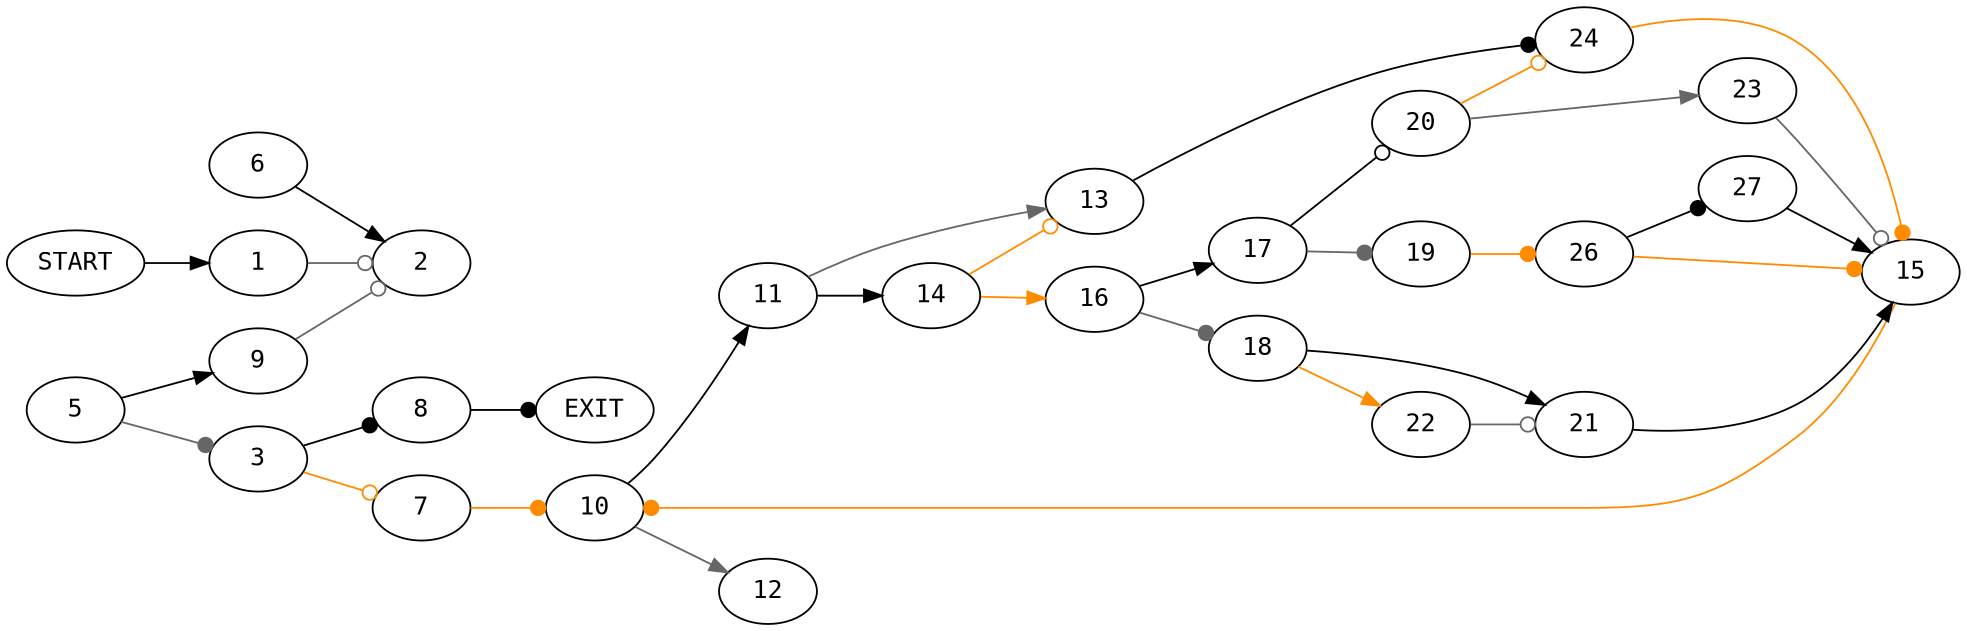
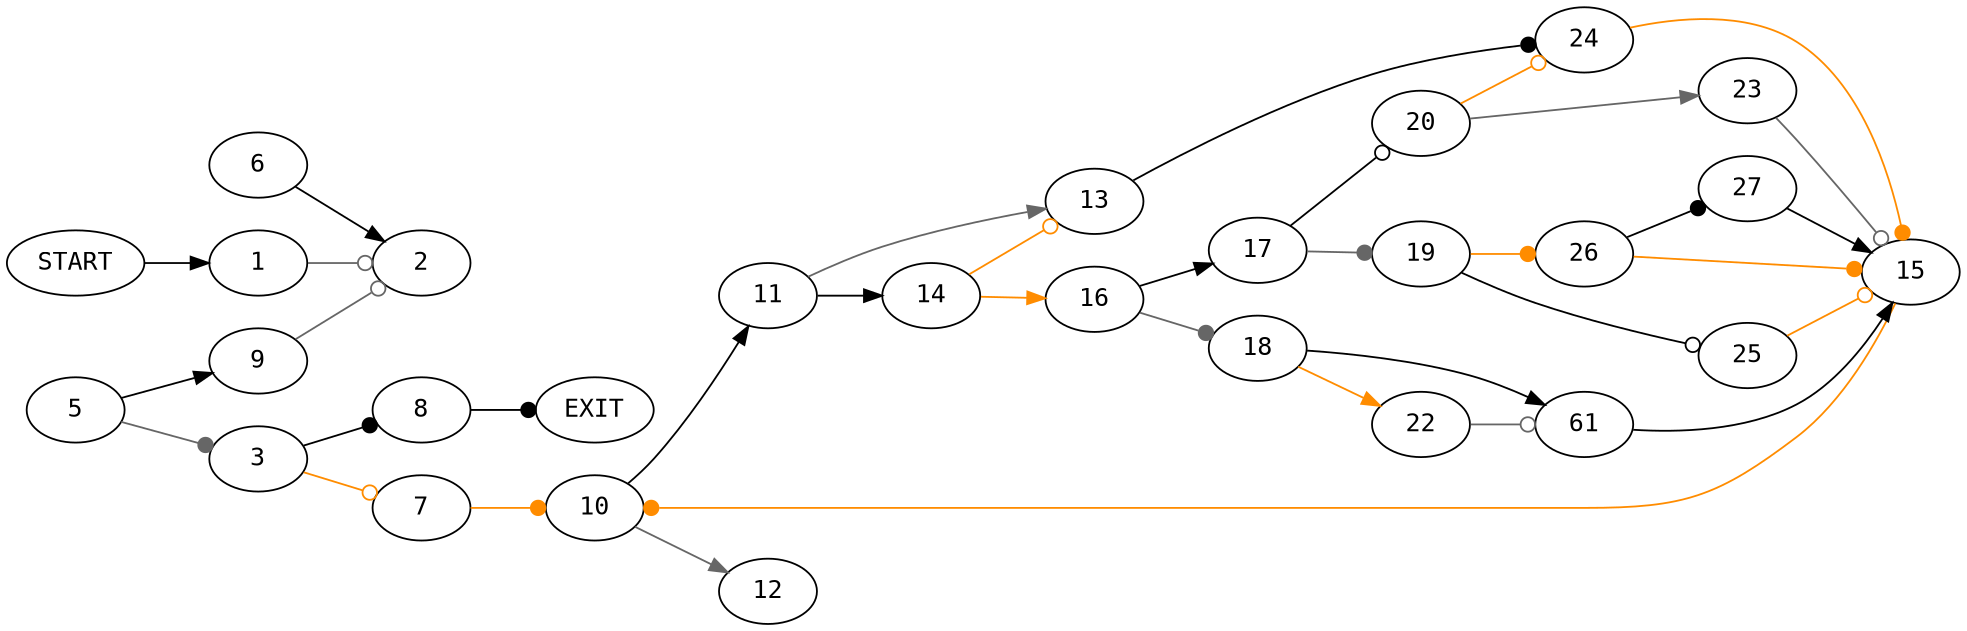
node "25": added
node "21": label "21" -> "61"
